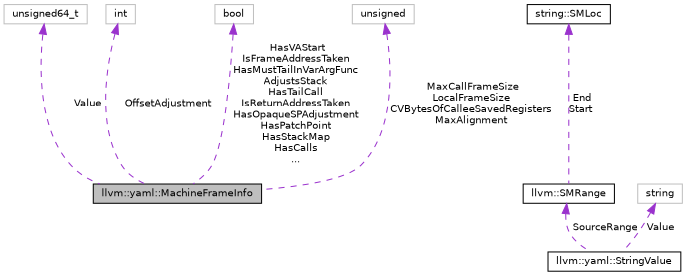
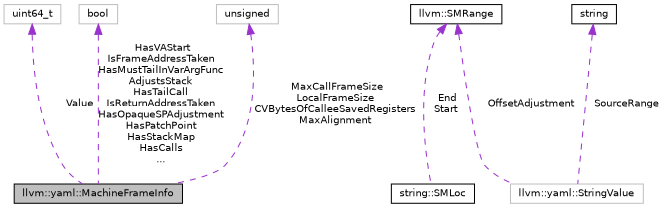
node "unsigned64_t": label "unsigned64_t" -> "uint64_t"
node "int": removed
edge "llvm::SMRange" -> "string::SMLoc": reversed
node "string": color grey75 -> black
edge "llvm::yaml::StringValue" -> "llvm::SMRange": label " SourceRange" -> " OffsetAdjustment"
edge "llvm::yaml::StringValue" -> "string": label " Value" -> " SourceRange"
node "llvm::yaml::StringValue": color black -> grey75
